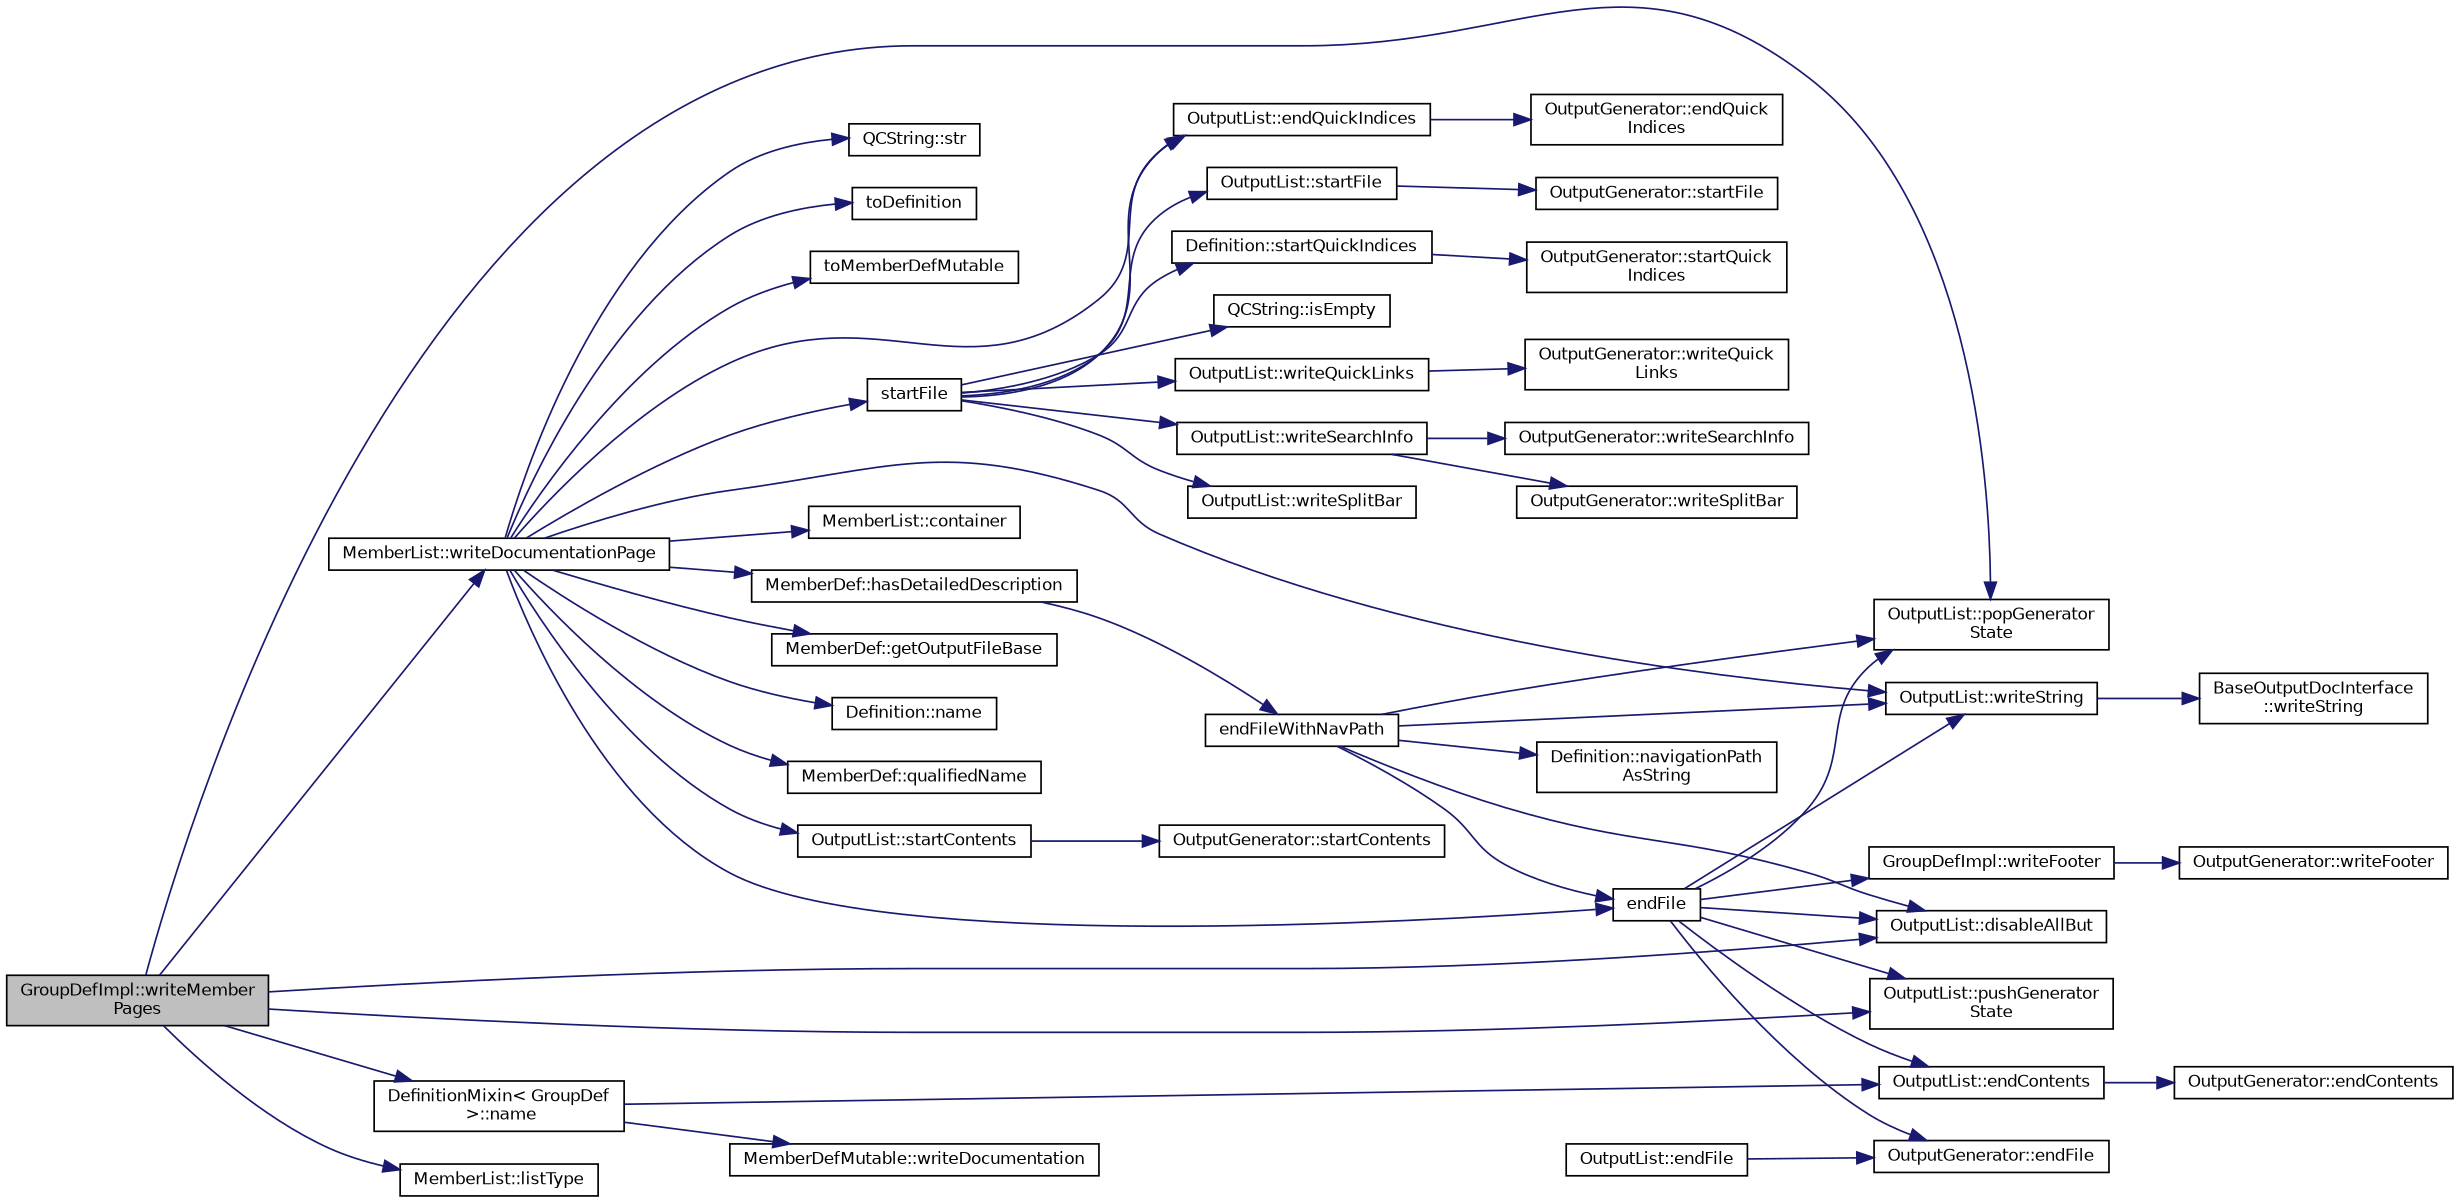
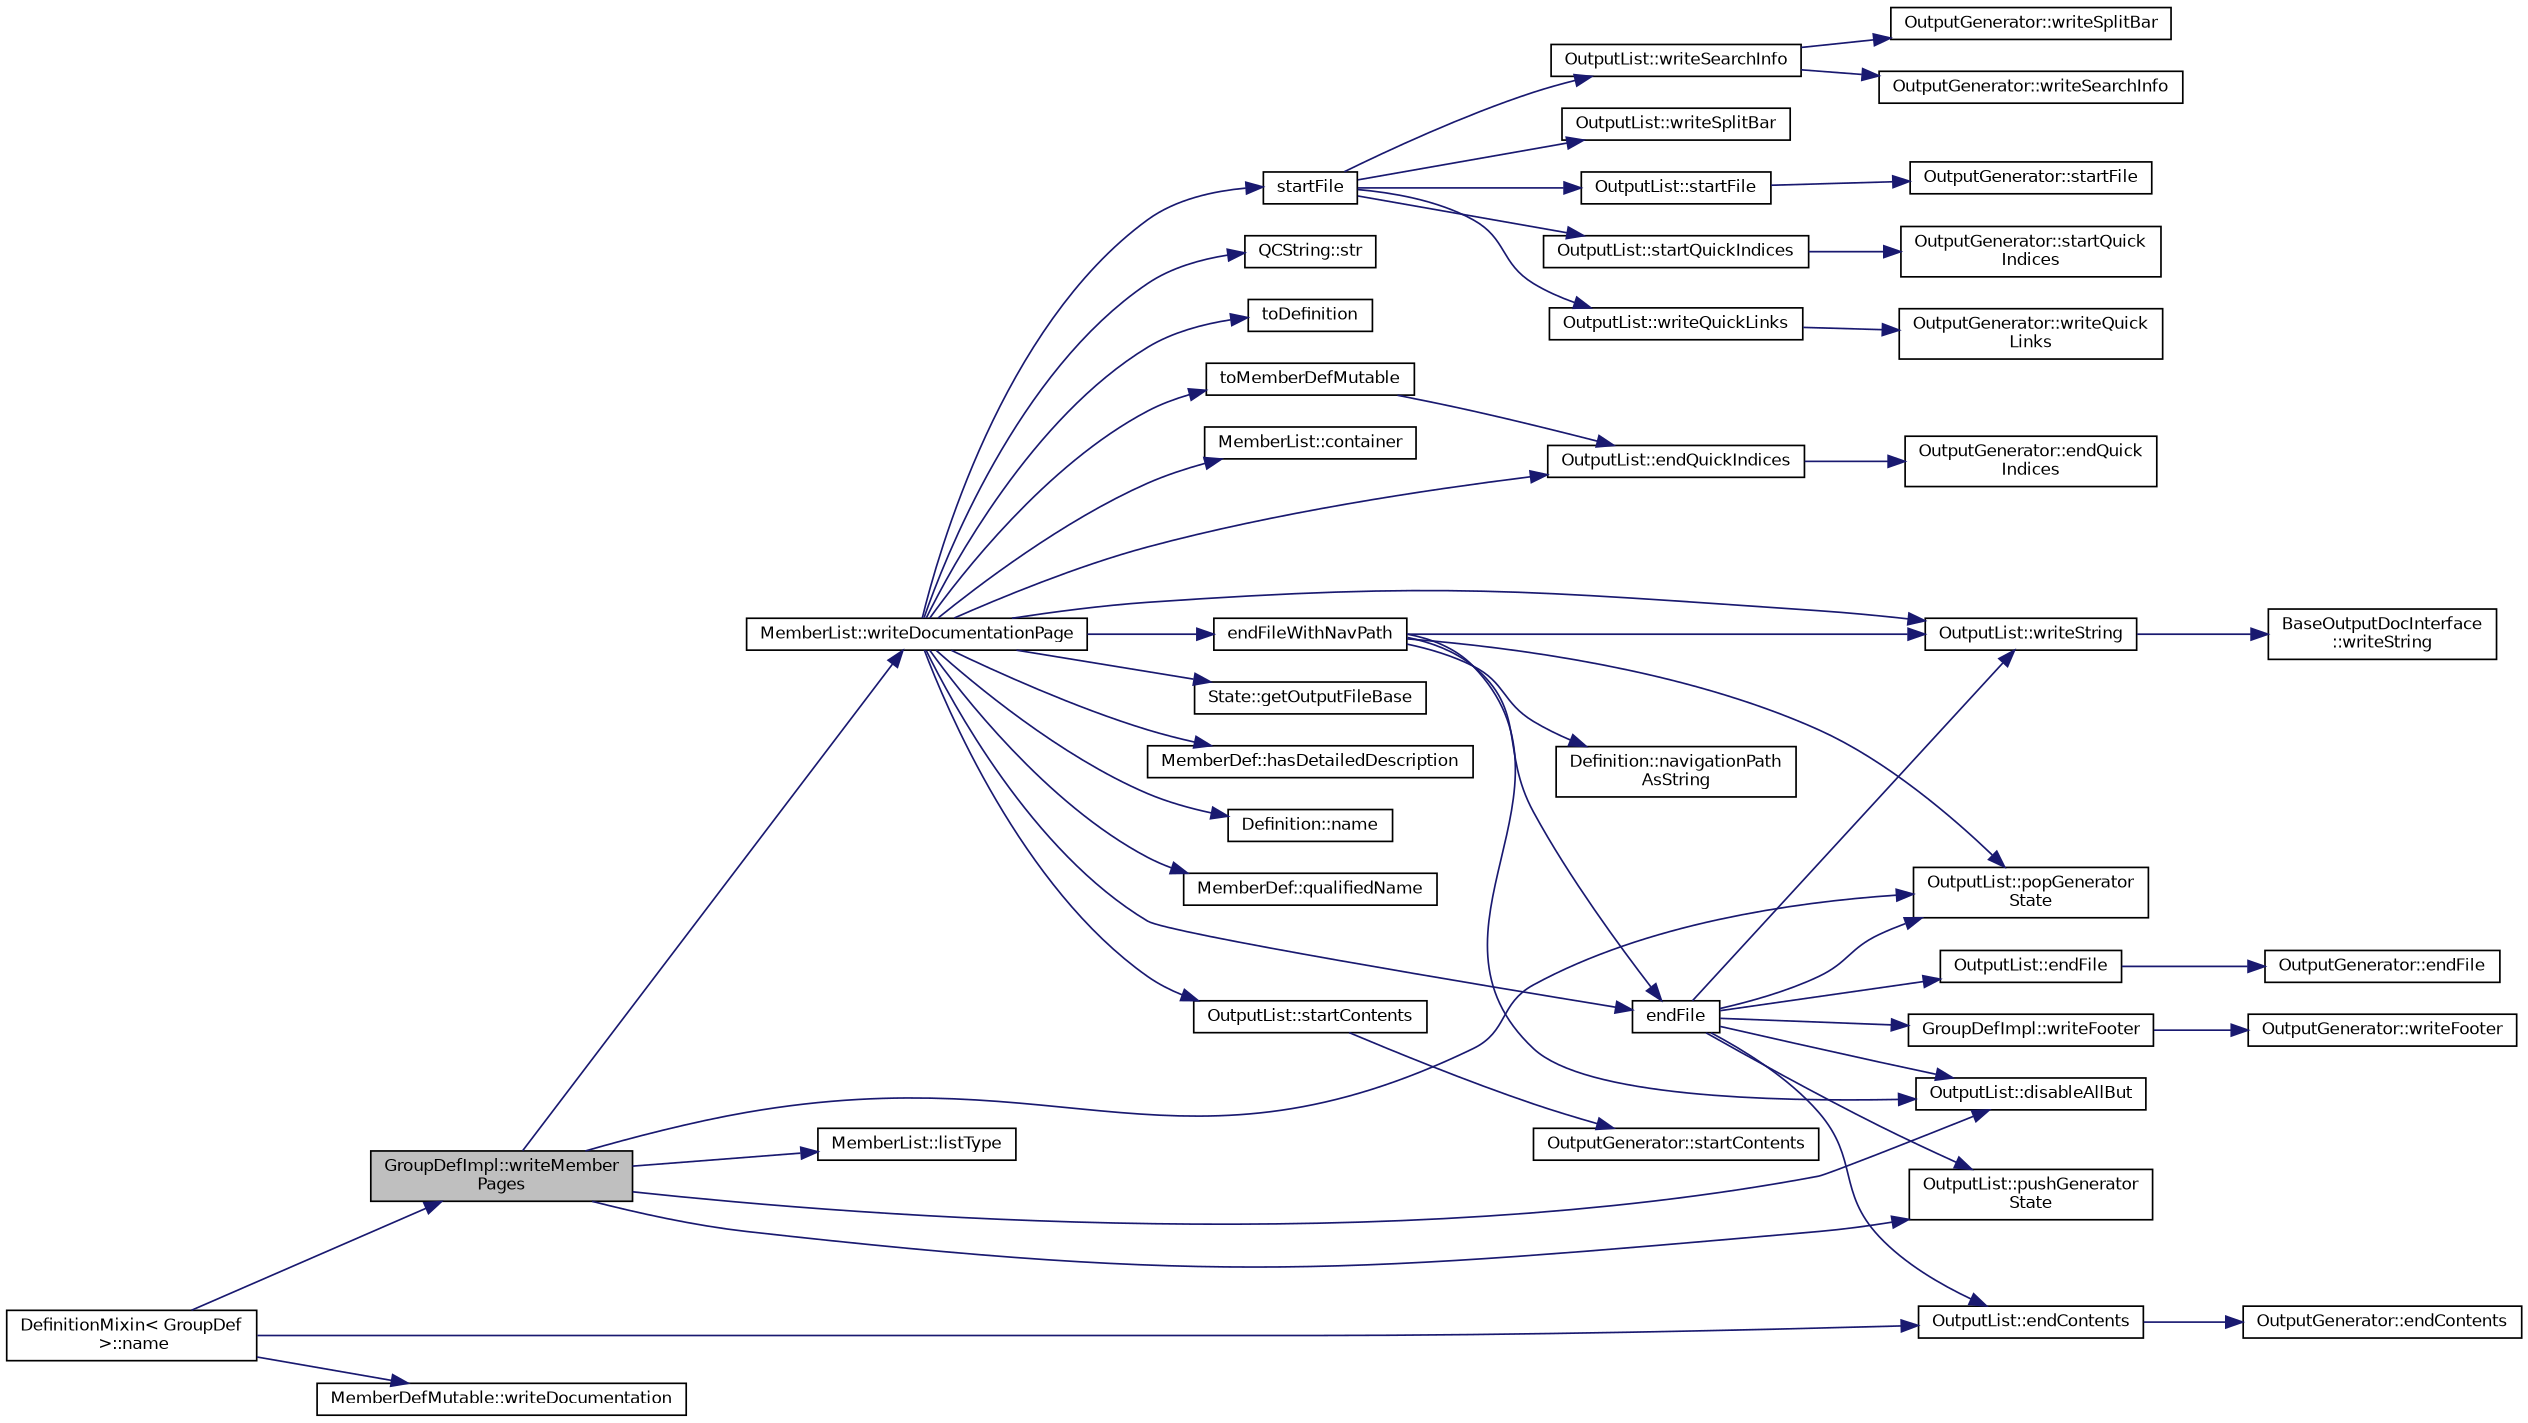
node "Definition::startQuickIndices": label "Definition::startQuickIndices" -> "OutputList::startQuickIndices"
node "QCString::isEmpty": removed
edge "startFile" -> "OutputList::endQuickIndices": now "toMemberDefMutable" -> "OutputList::endQuickIndices"
edge "MemberDef::hasDetailedDescription" -> "endFileWithNavPath": now "MemberList::writeDocumentationPage" -> "endFileWithNavPath"
node "MemberDef::getOutputFileBase": label "MemberDef::getOutputFileBase" -> "State::getOutputFileBase"
edge "endFile" -> "OutputGenerator::endFile": now "endFile" -> "OutputList::endFile"
edge "GroupDefImpl::writeMember Pages" -> "DefinitionMixin< GroupDef >::name": reversed
